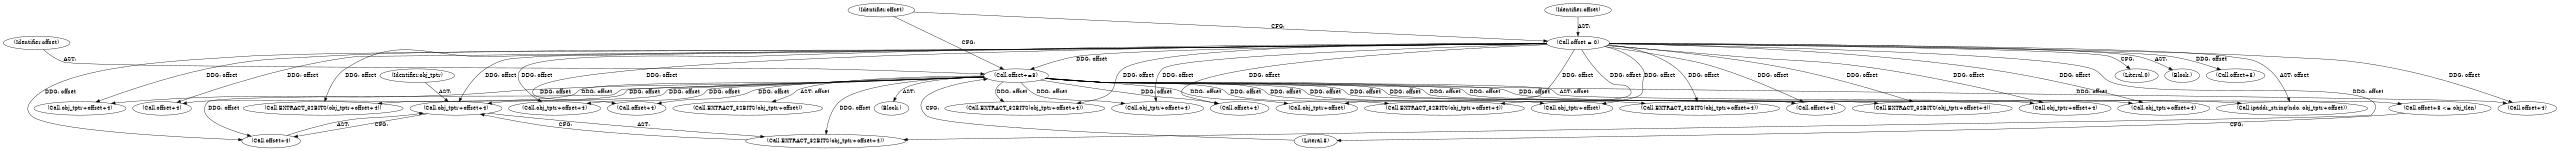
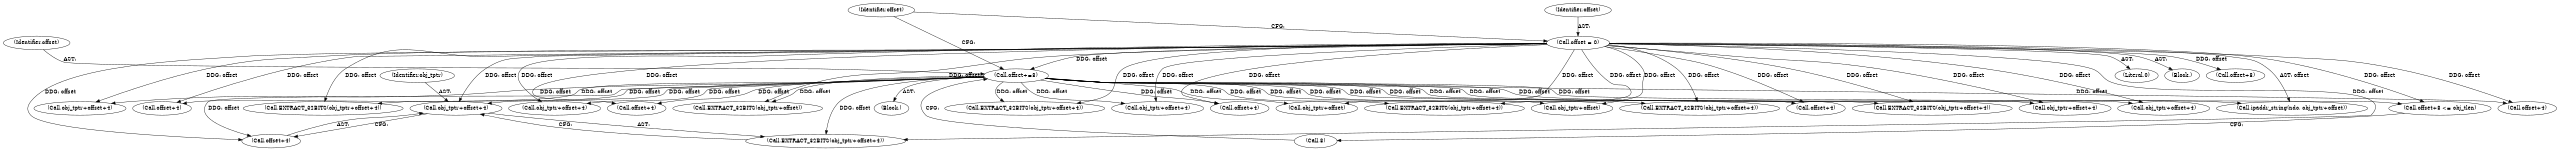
edge "(Call,offset = 0)" -> "(Call,offset+8 <= obj_tlen)": added, label "DDG: offset"
edge "(Call,offset = 0)" -> "(Call,EXTRACT_32BITS(obj_tptr+offset))": added, label "DDG: offset"
edge "(Call,offset = 0)" -> "(Literal,0)": label "CFG: " -> "AST: "
edge "(Call,offset+=8)" -> "(Call,EXTRACT_32BITS(obj_tptr+offset))": label "AST: offset" -> "DDG: offset"
edge "(Call,offset+=8)" -> "(Call,offset+8 <= obj_tlen)": label "AST: offset" -> "DDG: offset"
node "(Literal,8)": label "(Literal,8)" -> "(Call,8)"
